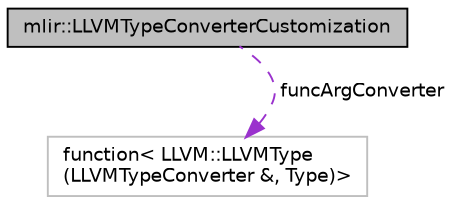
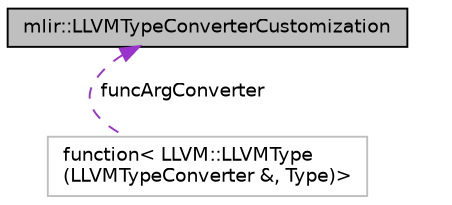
edge "mlir::LLVMTypeConverterCustomization" -> "function< LLVM::LLVMType (LLVMTypeConverter &, Type)>": reversed
